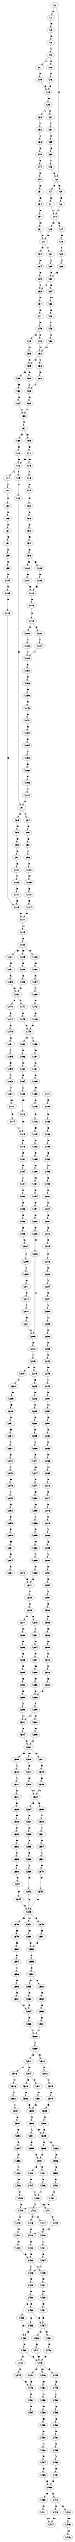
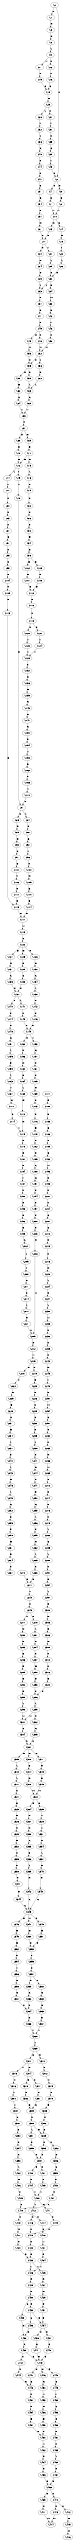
node "S457": added
